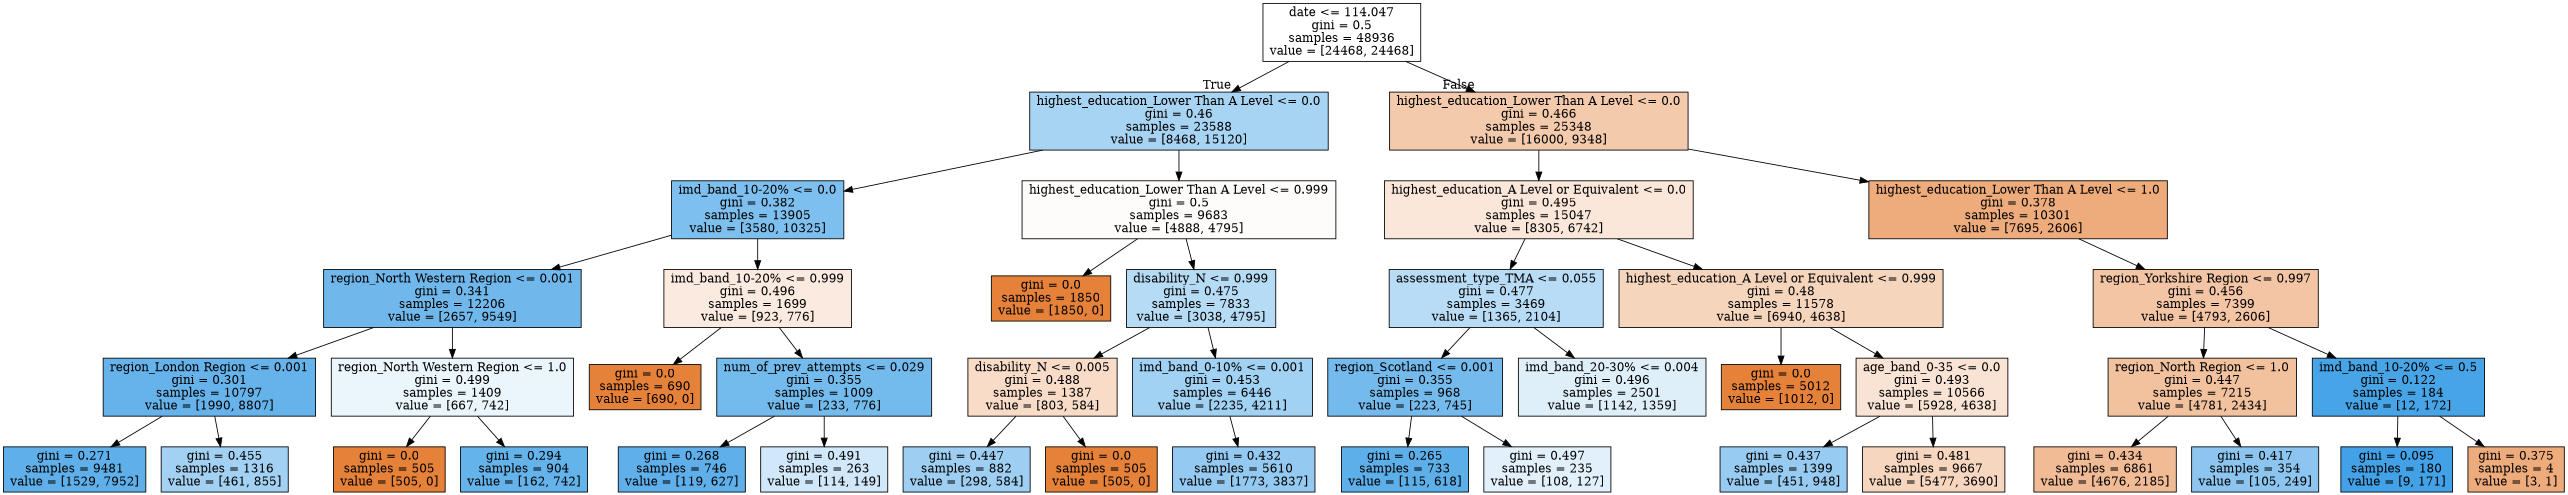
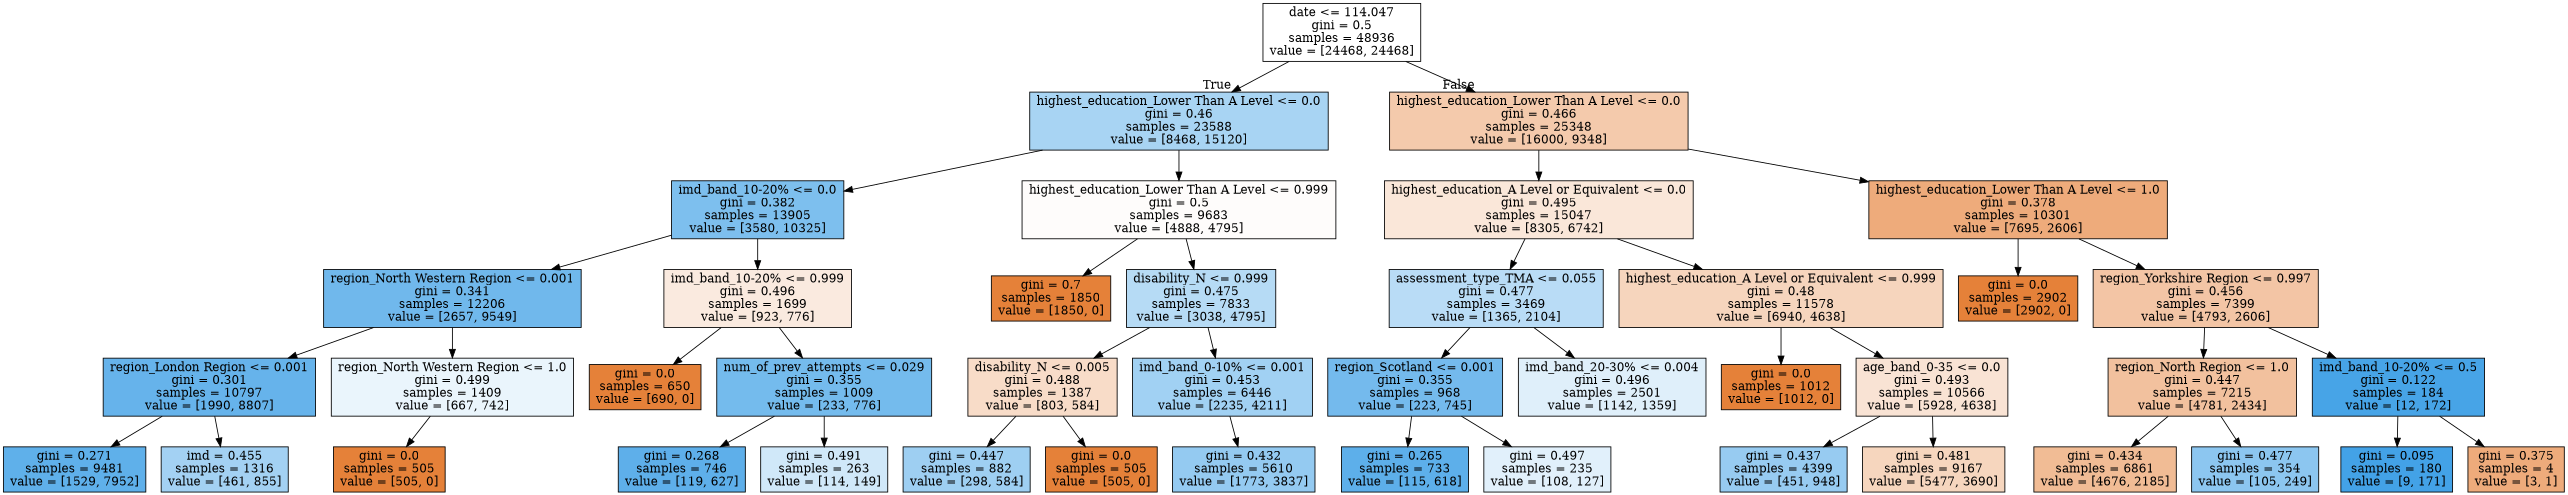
node "gini = 0.0 samples = 1850 value = [1850, 0]": label "gini = 0.0 samples = 1850 value = [1850, 0]" -> "gini = 0.7 samples = 1850 value = [1850, 0]"
node "gini = 0.0 samples = 2902 value = [2902, 0]": added
node "gini = 0.0 samples = 690 value = [690, 0]": label "gini = 0.0 samples = 690 value = [690, 0]" -> "gini = 0.0 samples = 650 value = [690, 0]"
node "gini = 0.0 samples = 5012 value = [1012, 0]": label "gini = 0.0 samples = 5012 value = [1012, 0]" -> "gini = 0.0 samples = 1012 value = [1012, 0]"
node "gini = 0.455 samples = 1316 value = [461, 855]": label "gini = 0.455 samples = 1316 value = [461, 855]" -> "imd = 0.455 samples = 1316 value = [461, 855]"
node "gini = 0.294 samples = 904 value = [162, 742]": removed
node "gini = 0.437 samples = 1399 value = [451, 948]": label "gini = 0.437 samples = 1399 value = [451, 948]" -> "gini = 0.437 samples = 4399 value = [451, 948]"
node "gini = 0.481 samples = 9667 value = [5477, 3690]": label "gini = 0.481 samples = 9667 value = [5477, 3690]" -> "gini = 0.481 samples = 9167 value = [5477, 3690]"
node "gini = 0.417 samples = 354 value = [105, 249]": label "gini = 0.417 samples = 354 value = [105, 249]" -> "gini = 0.477 samples = 354 value = [105, 249]"
